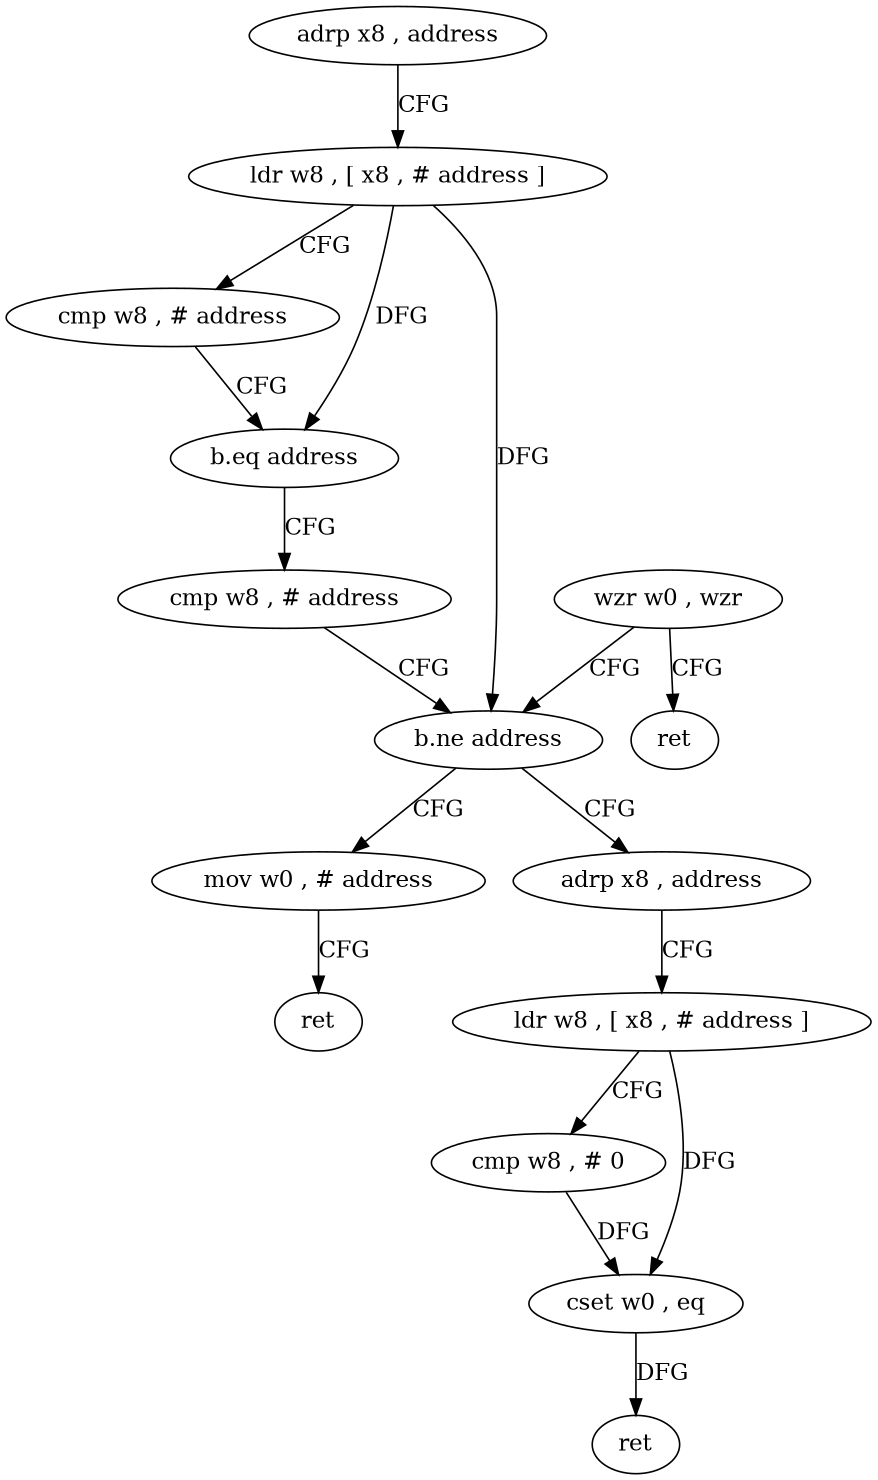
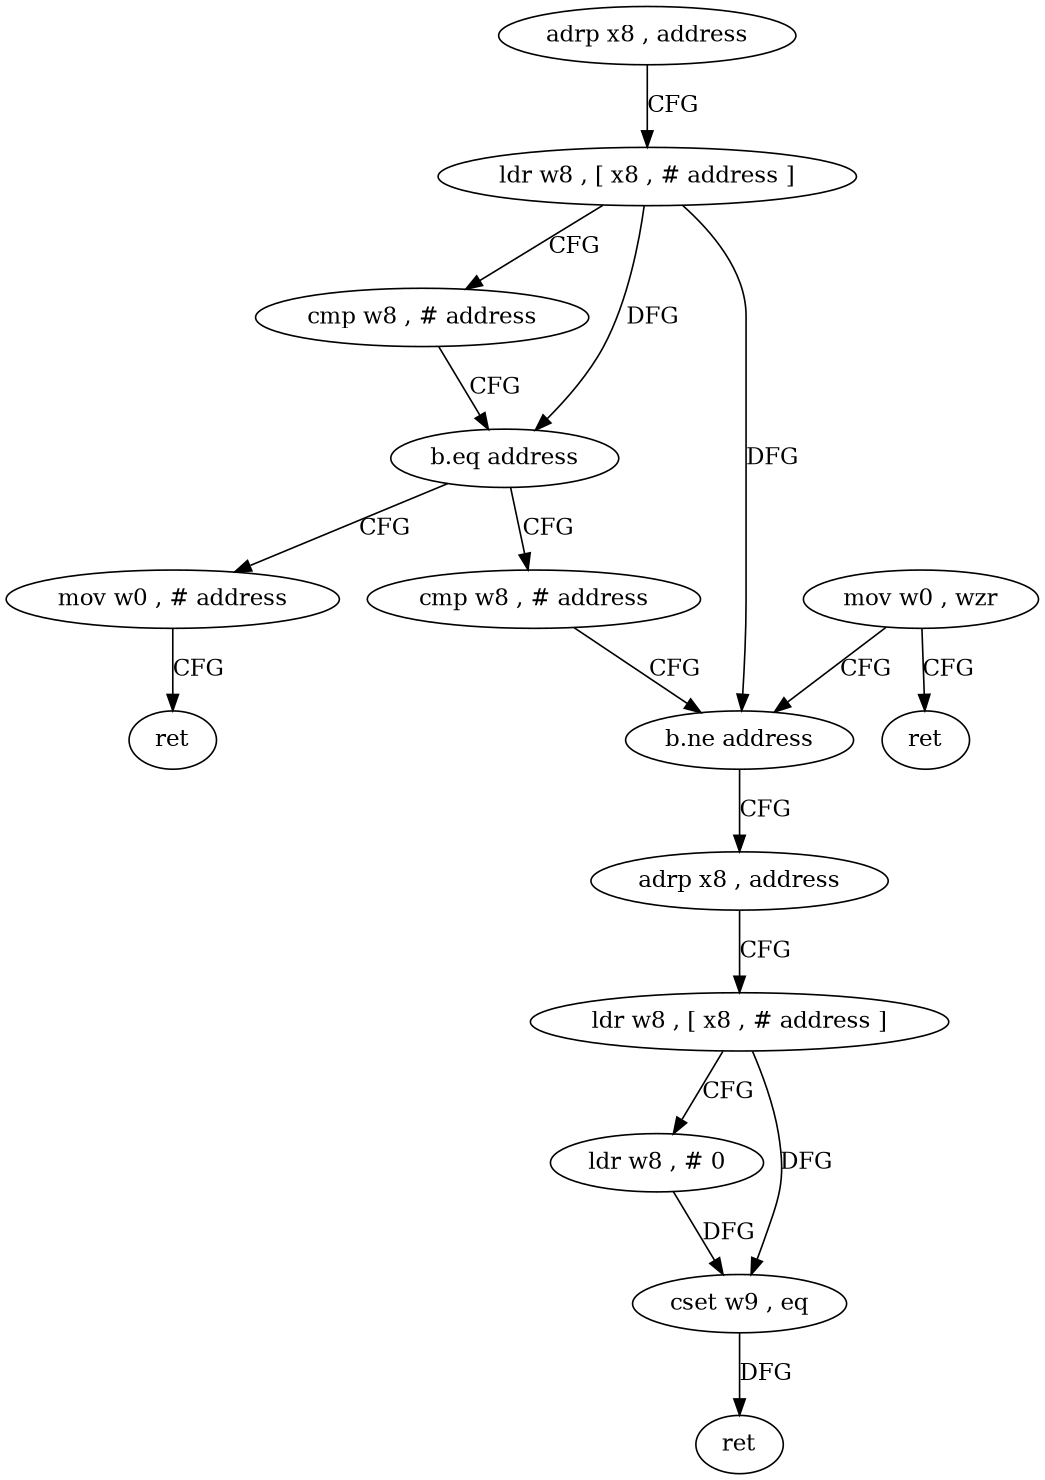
node "wzr w0 , wzr": label "wzr w0 , wzr" -> "mov w0 , wzr"
edge "b.ne address" -> "mov w0 , # address": now "b.eq address" -> "mov w0 , # address"
node "cmp w8 , # 0": label "cmp w8 , # 0" -> "ldr w8 , # 0"
node "cset w0 , eq": label "cset w0 , eq" -> "cset w9 , eq"
